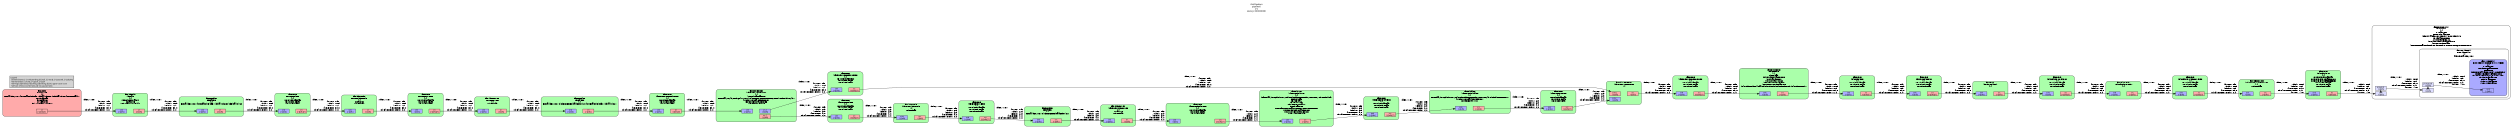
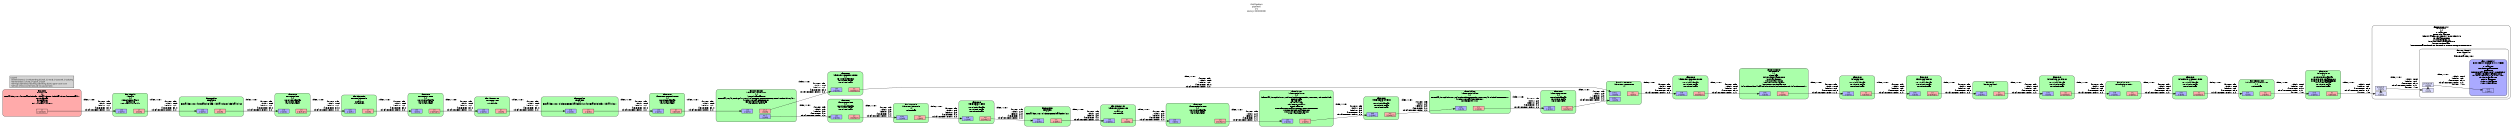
node "sink_0 [>][bfb]": fillcolor #ffaaaa -> #aaaaff
node "src_0 [>][bfb]": fillcolor #aaaaff -> #ffaaaa
node "src_1 [>][bfb]": fillcolor #ffaaaa -> #aaaaff
